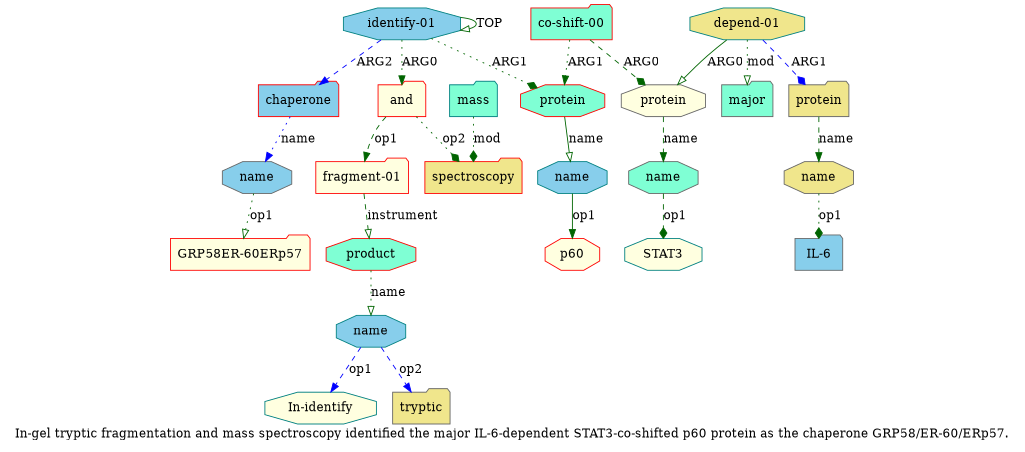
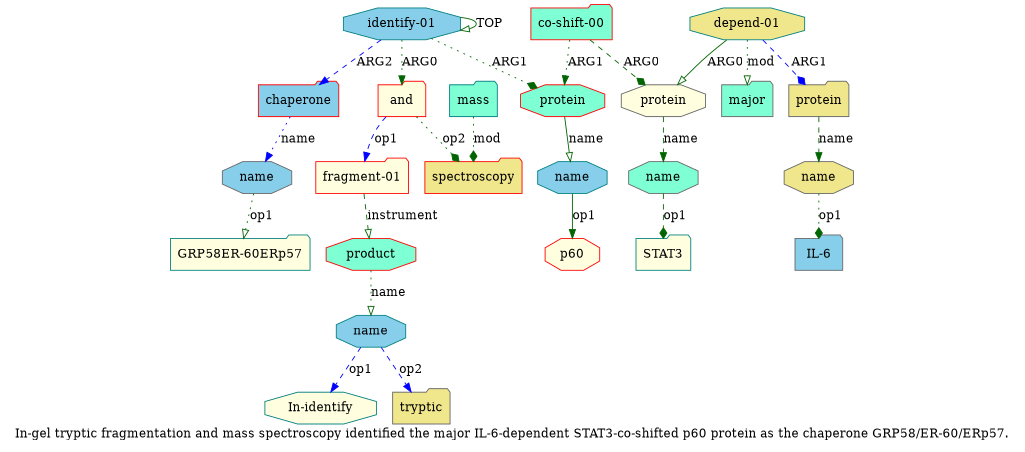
edge "and" -> "fragment-01": color darkgreen -> blue
node "GRP58ER-60ERp57": color red -> teal
node "STAT3": shape octagon -> folder
